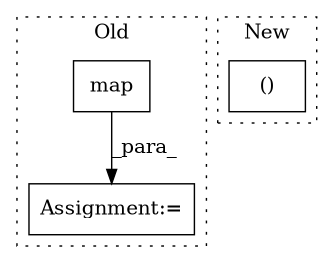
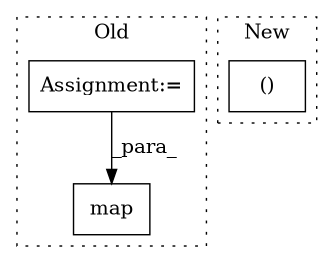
edge "map" -> "Assignment:=": reversed
